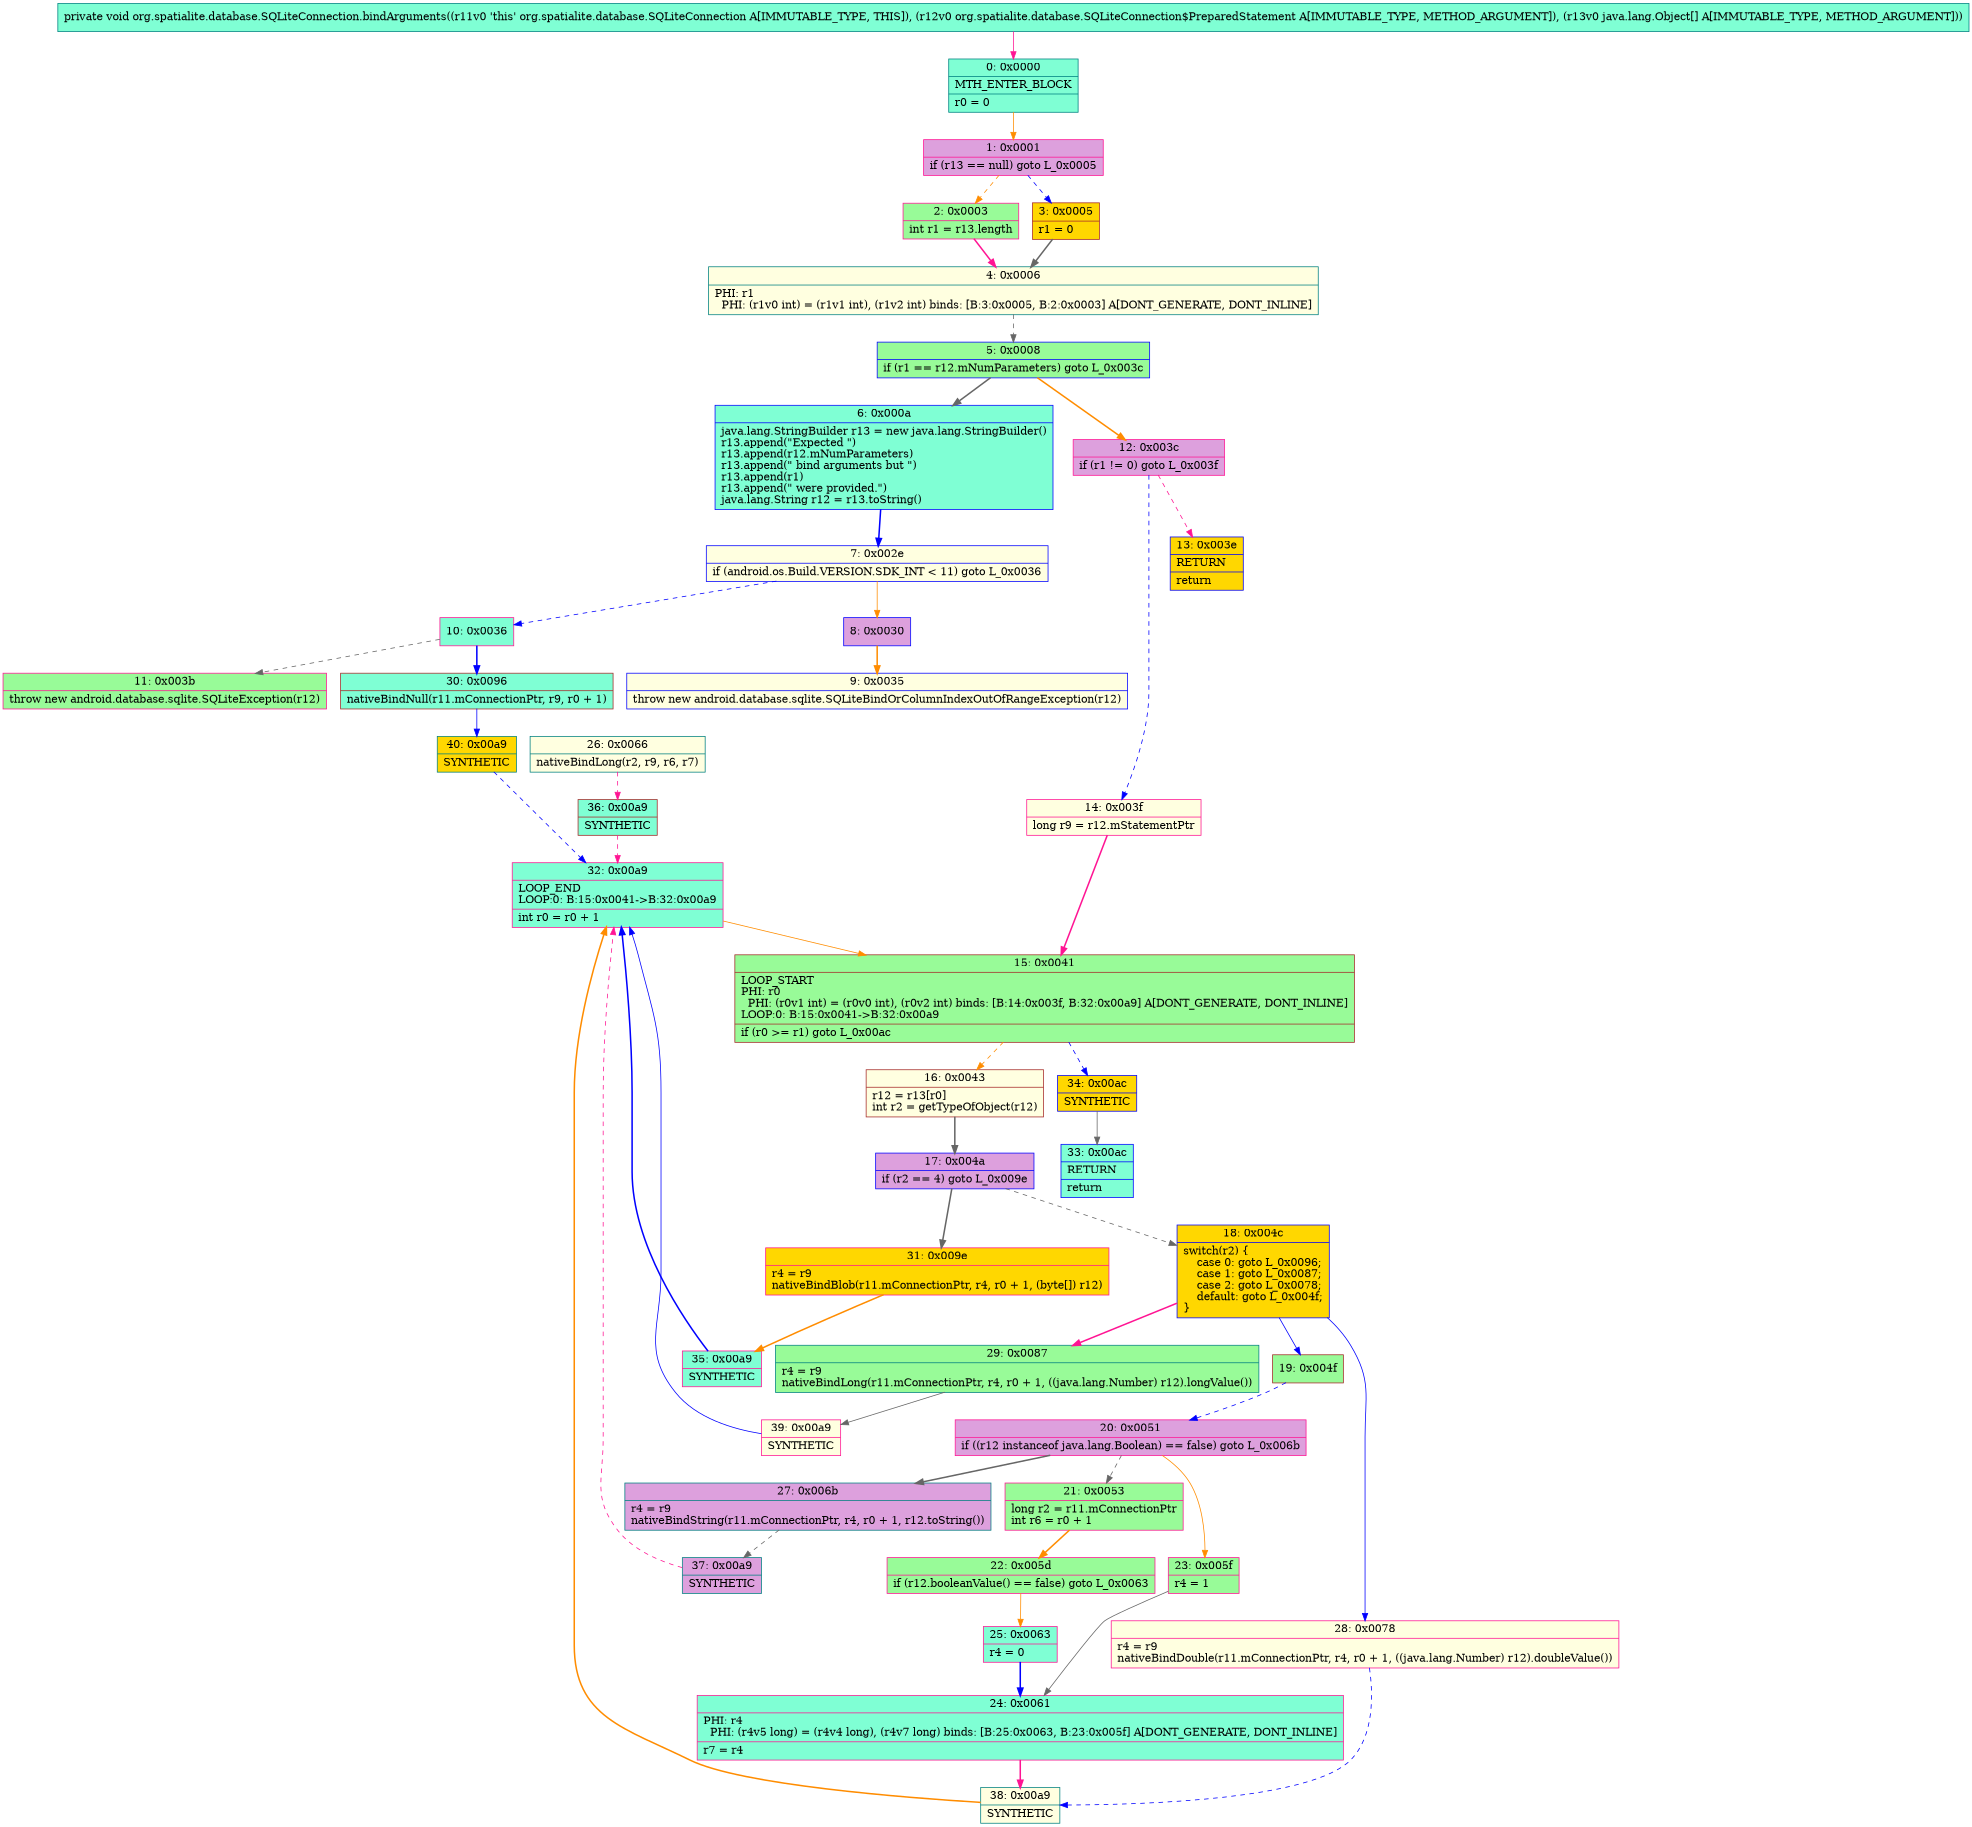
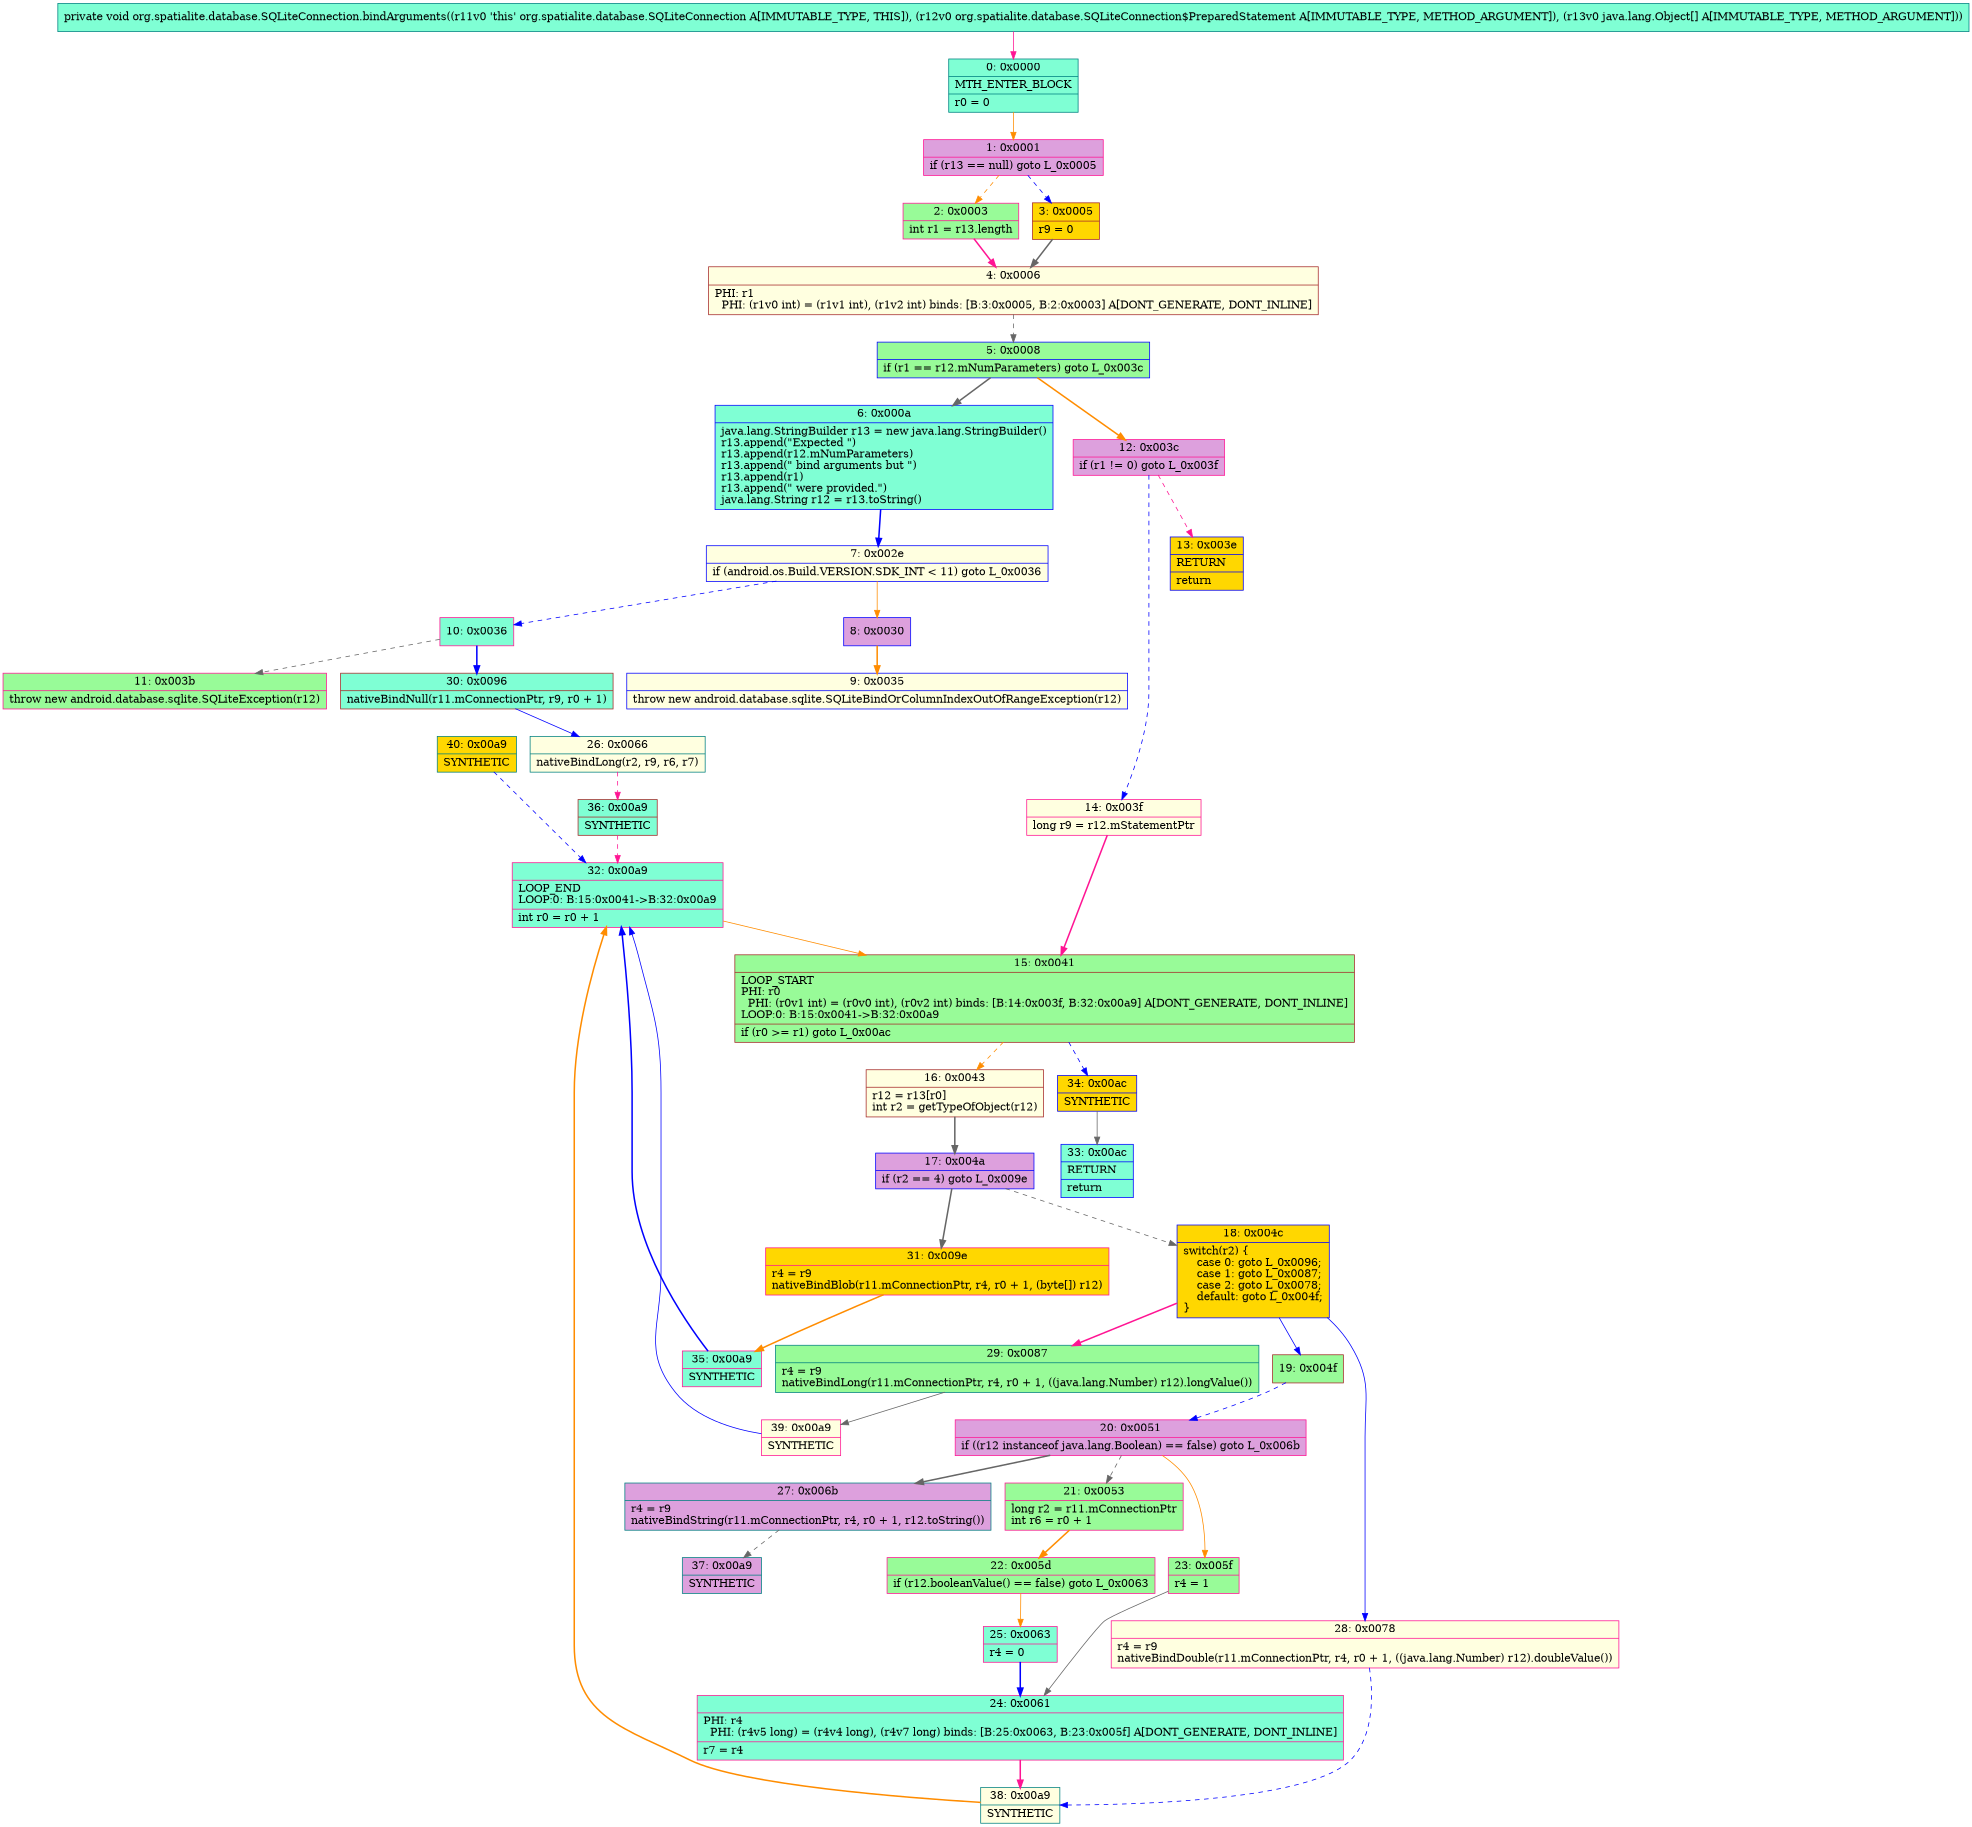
node "3: 0x0005": text "r1 = 0" -> "r9 = 0"
node "4: 0x0006": color teal -> brown
edge "30: 0x0096" -> "40: 0x00a9": now "30: 0x0096" -> "26: 0x0066"
edge "37: 0x00a9" -> "32: 0x00a9": removed
